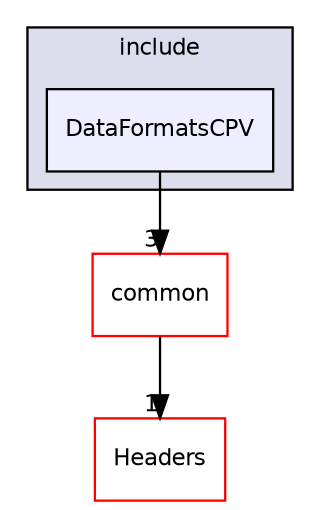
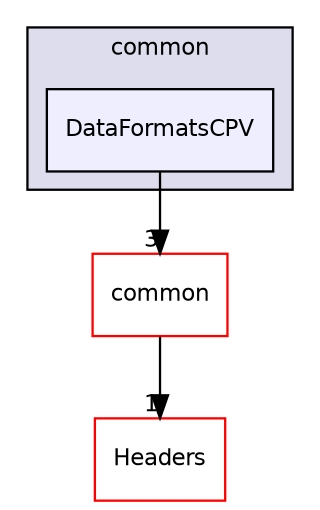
cluster "include": label "include" -> "common"
